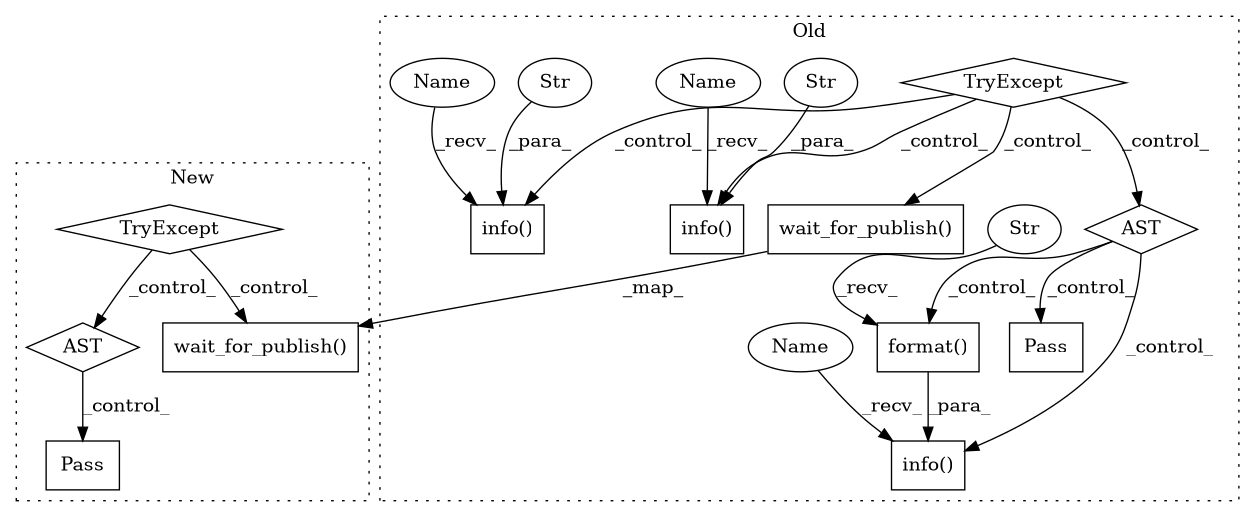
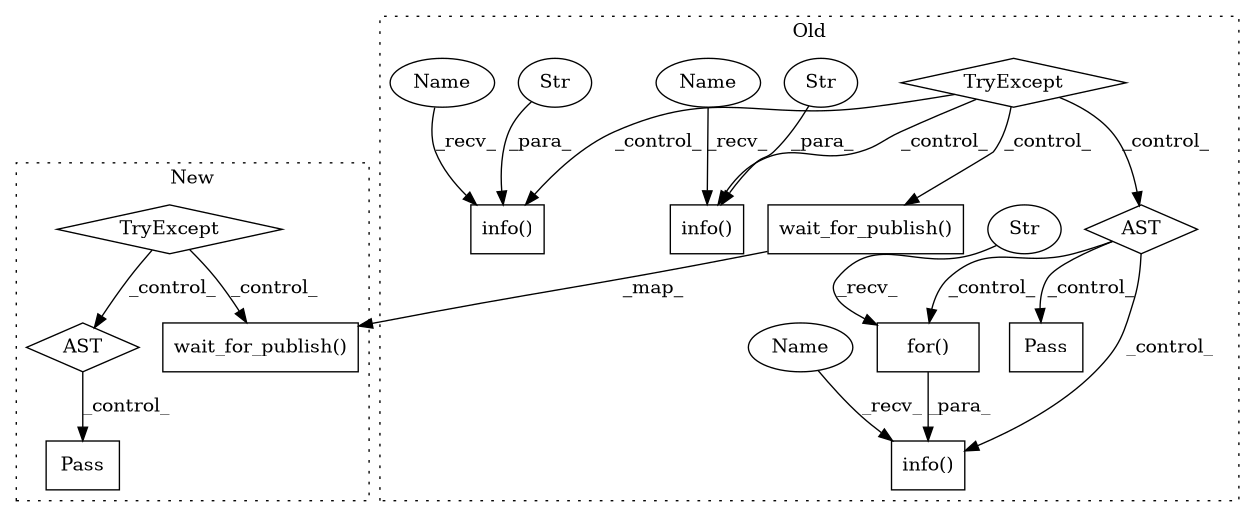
node "format()": label "format()" -> "for()"
